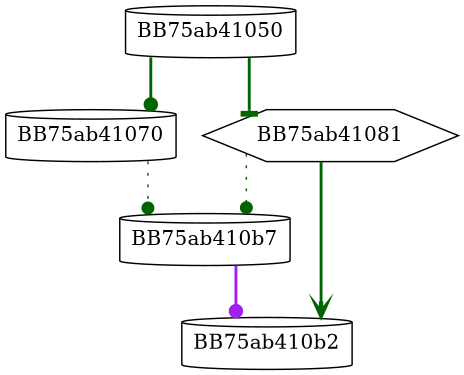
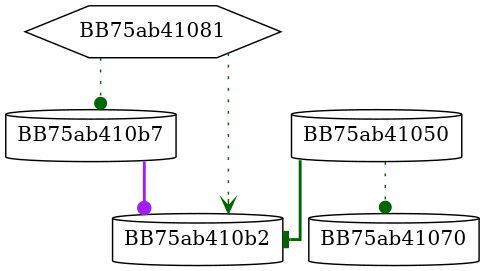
edge "BB75ab41050" -> "BB75ab41070": style bold -> dotted
edge "BB75ab41050" -> "BB75ab41081": now "BB75ab41050" -> "BB75ab410b2"
edge "BB75ab41070" -> "BB75ab410b7": removed
edge "BB75ab41081" -> "BB75ab410b2": style bold -> dotted
